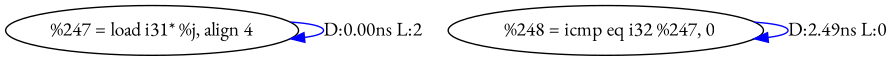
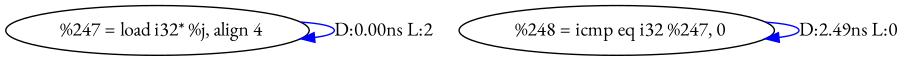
node "%247 = load i31* %j, align 4": label "%247 = load i31* %j, align 4" -> "%247 = load i32* %j, align 4"
